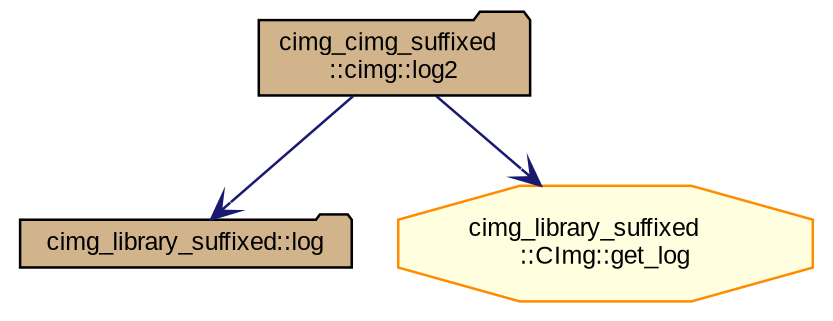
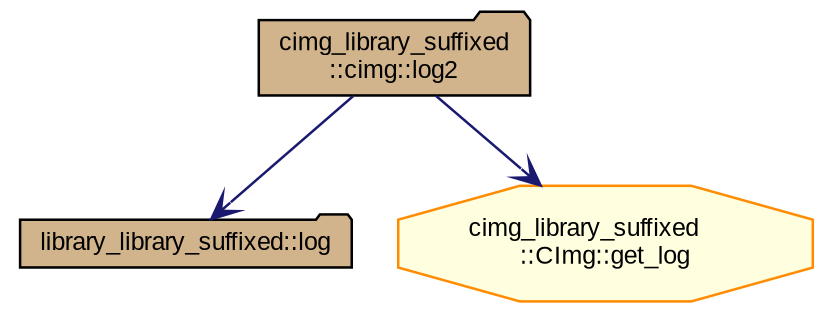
node "cimg_cimg_suffixed ::cimg::log2": label "cimg_cimg_suffixed ::cimg::log2" -> "cimg_library_suffixed ::cimg::log2"
node "cimg_library_suffixed::log": label "cimg_library_suffixed::log" -> "library_library_suffixed::log"
